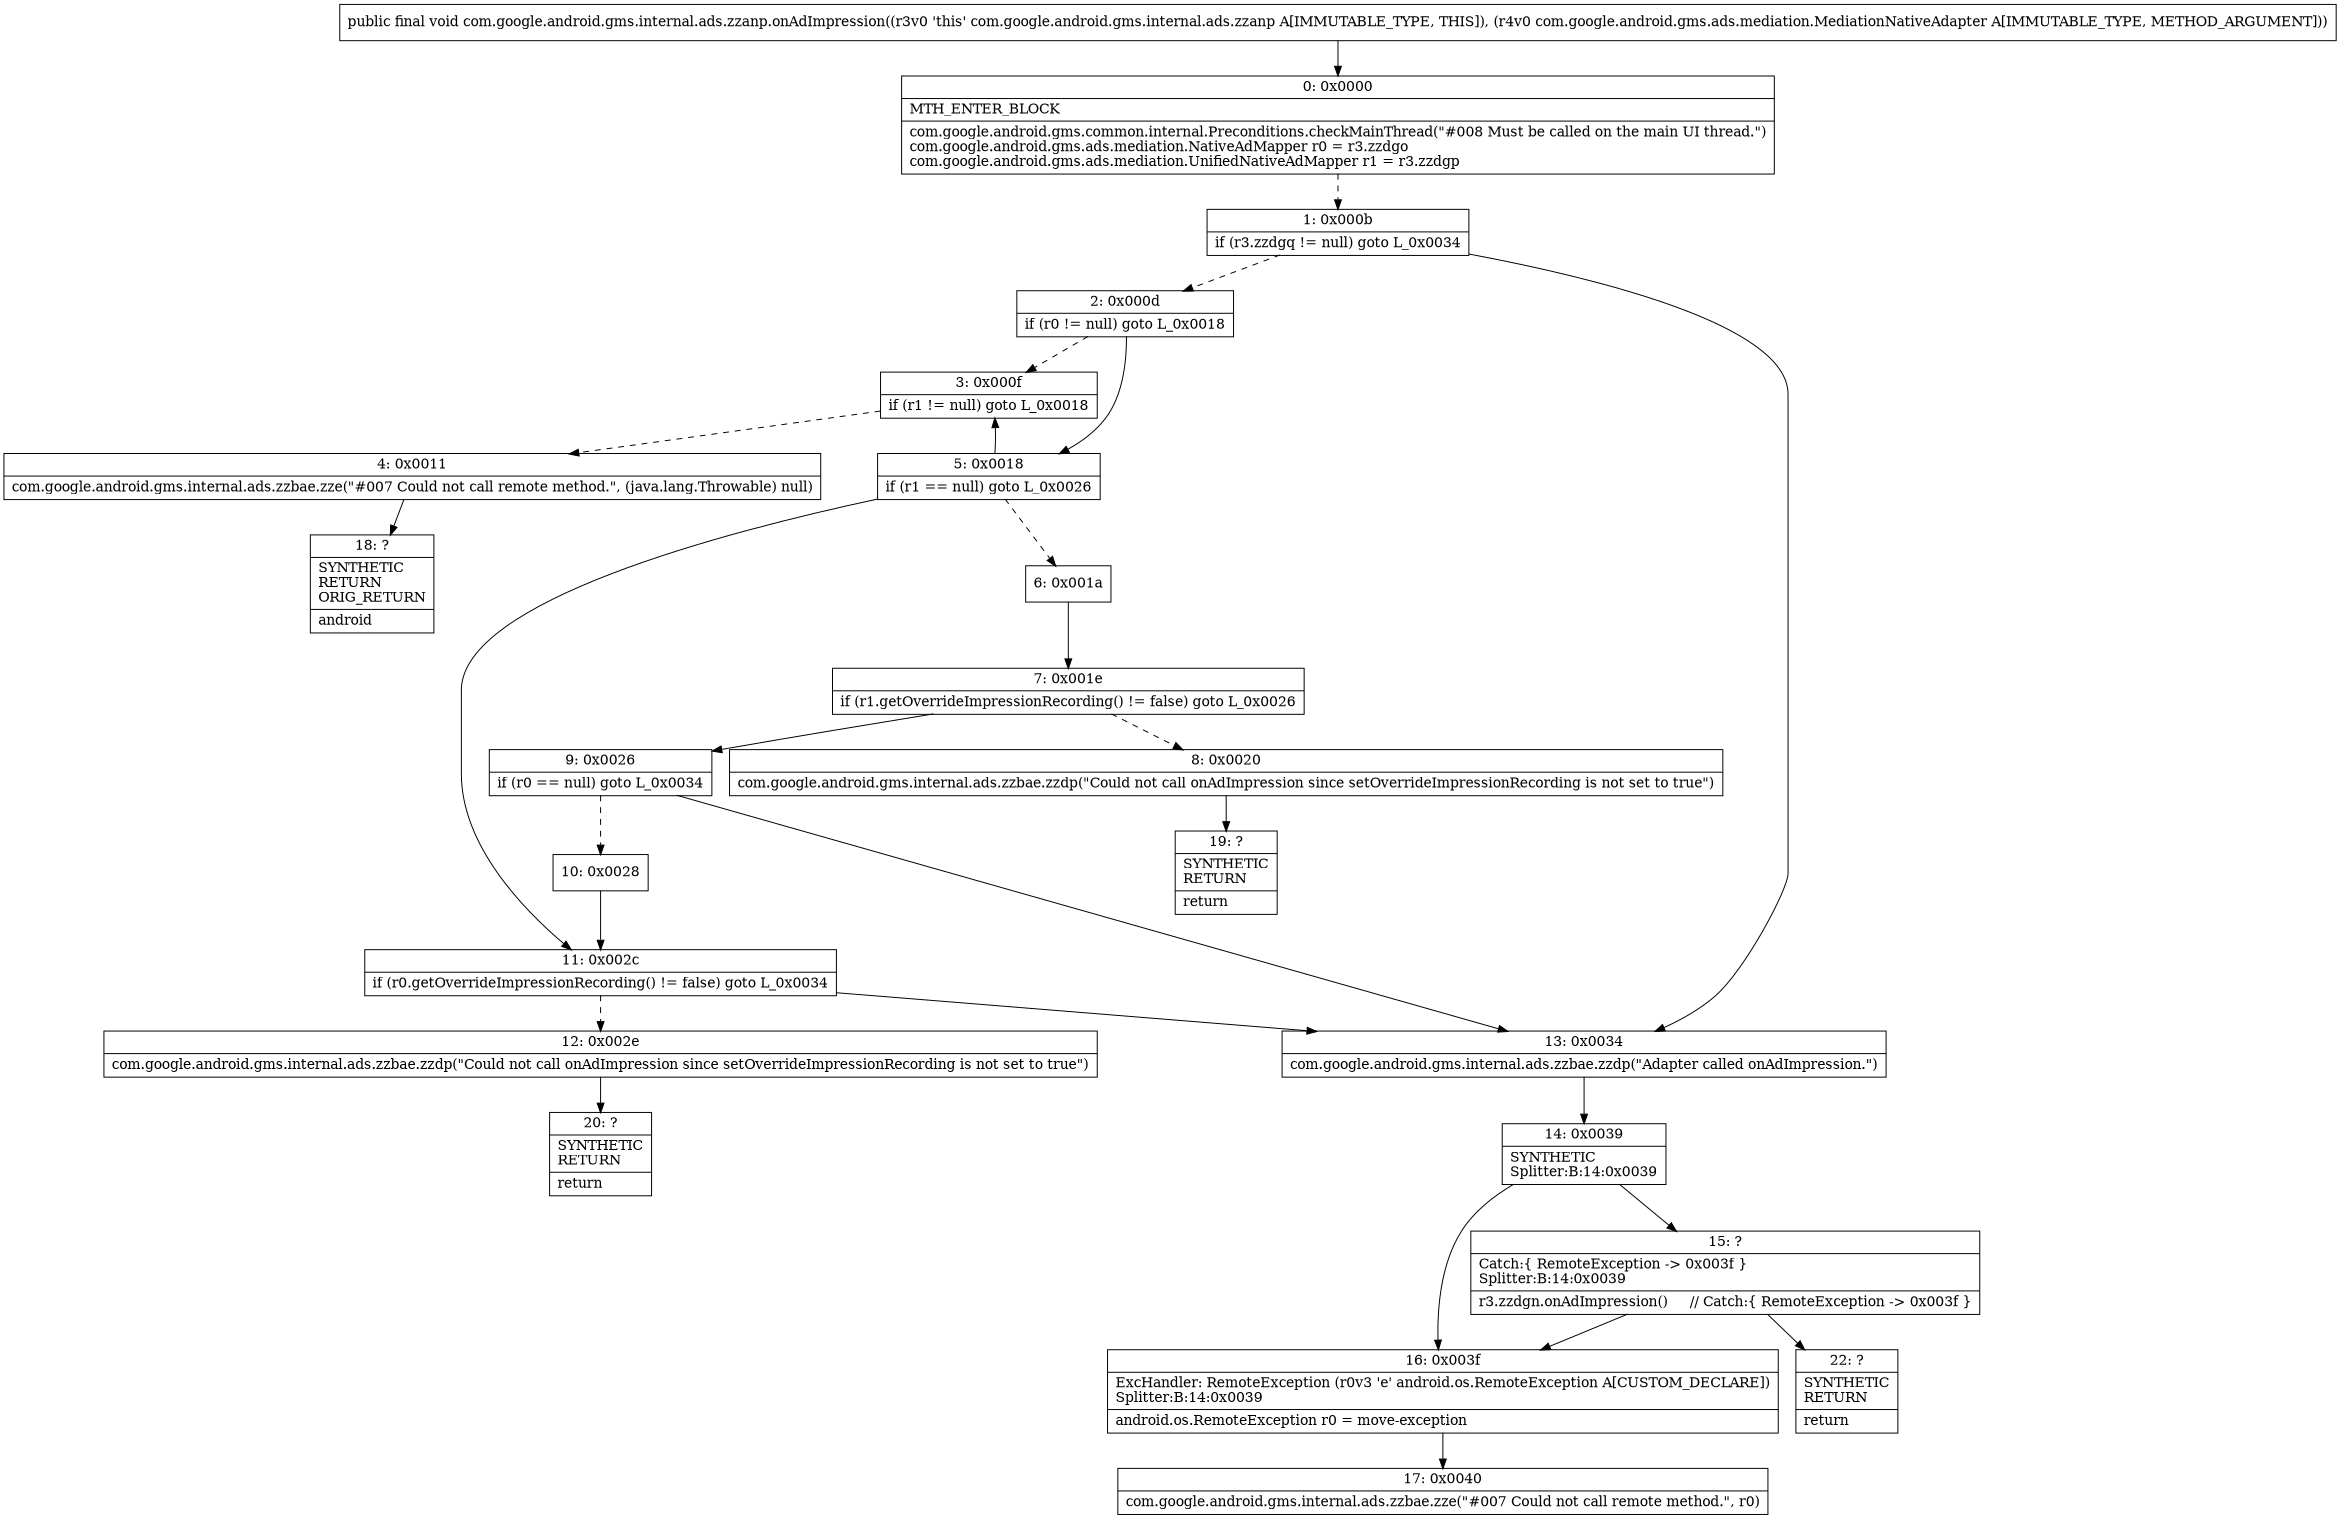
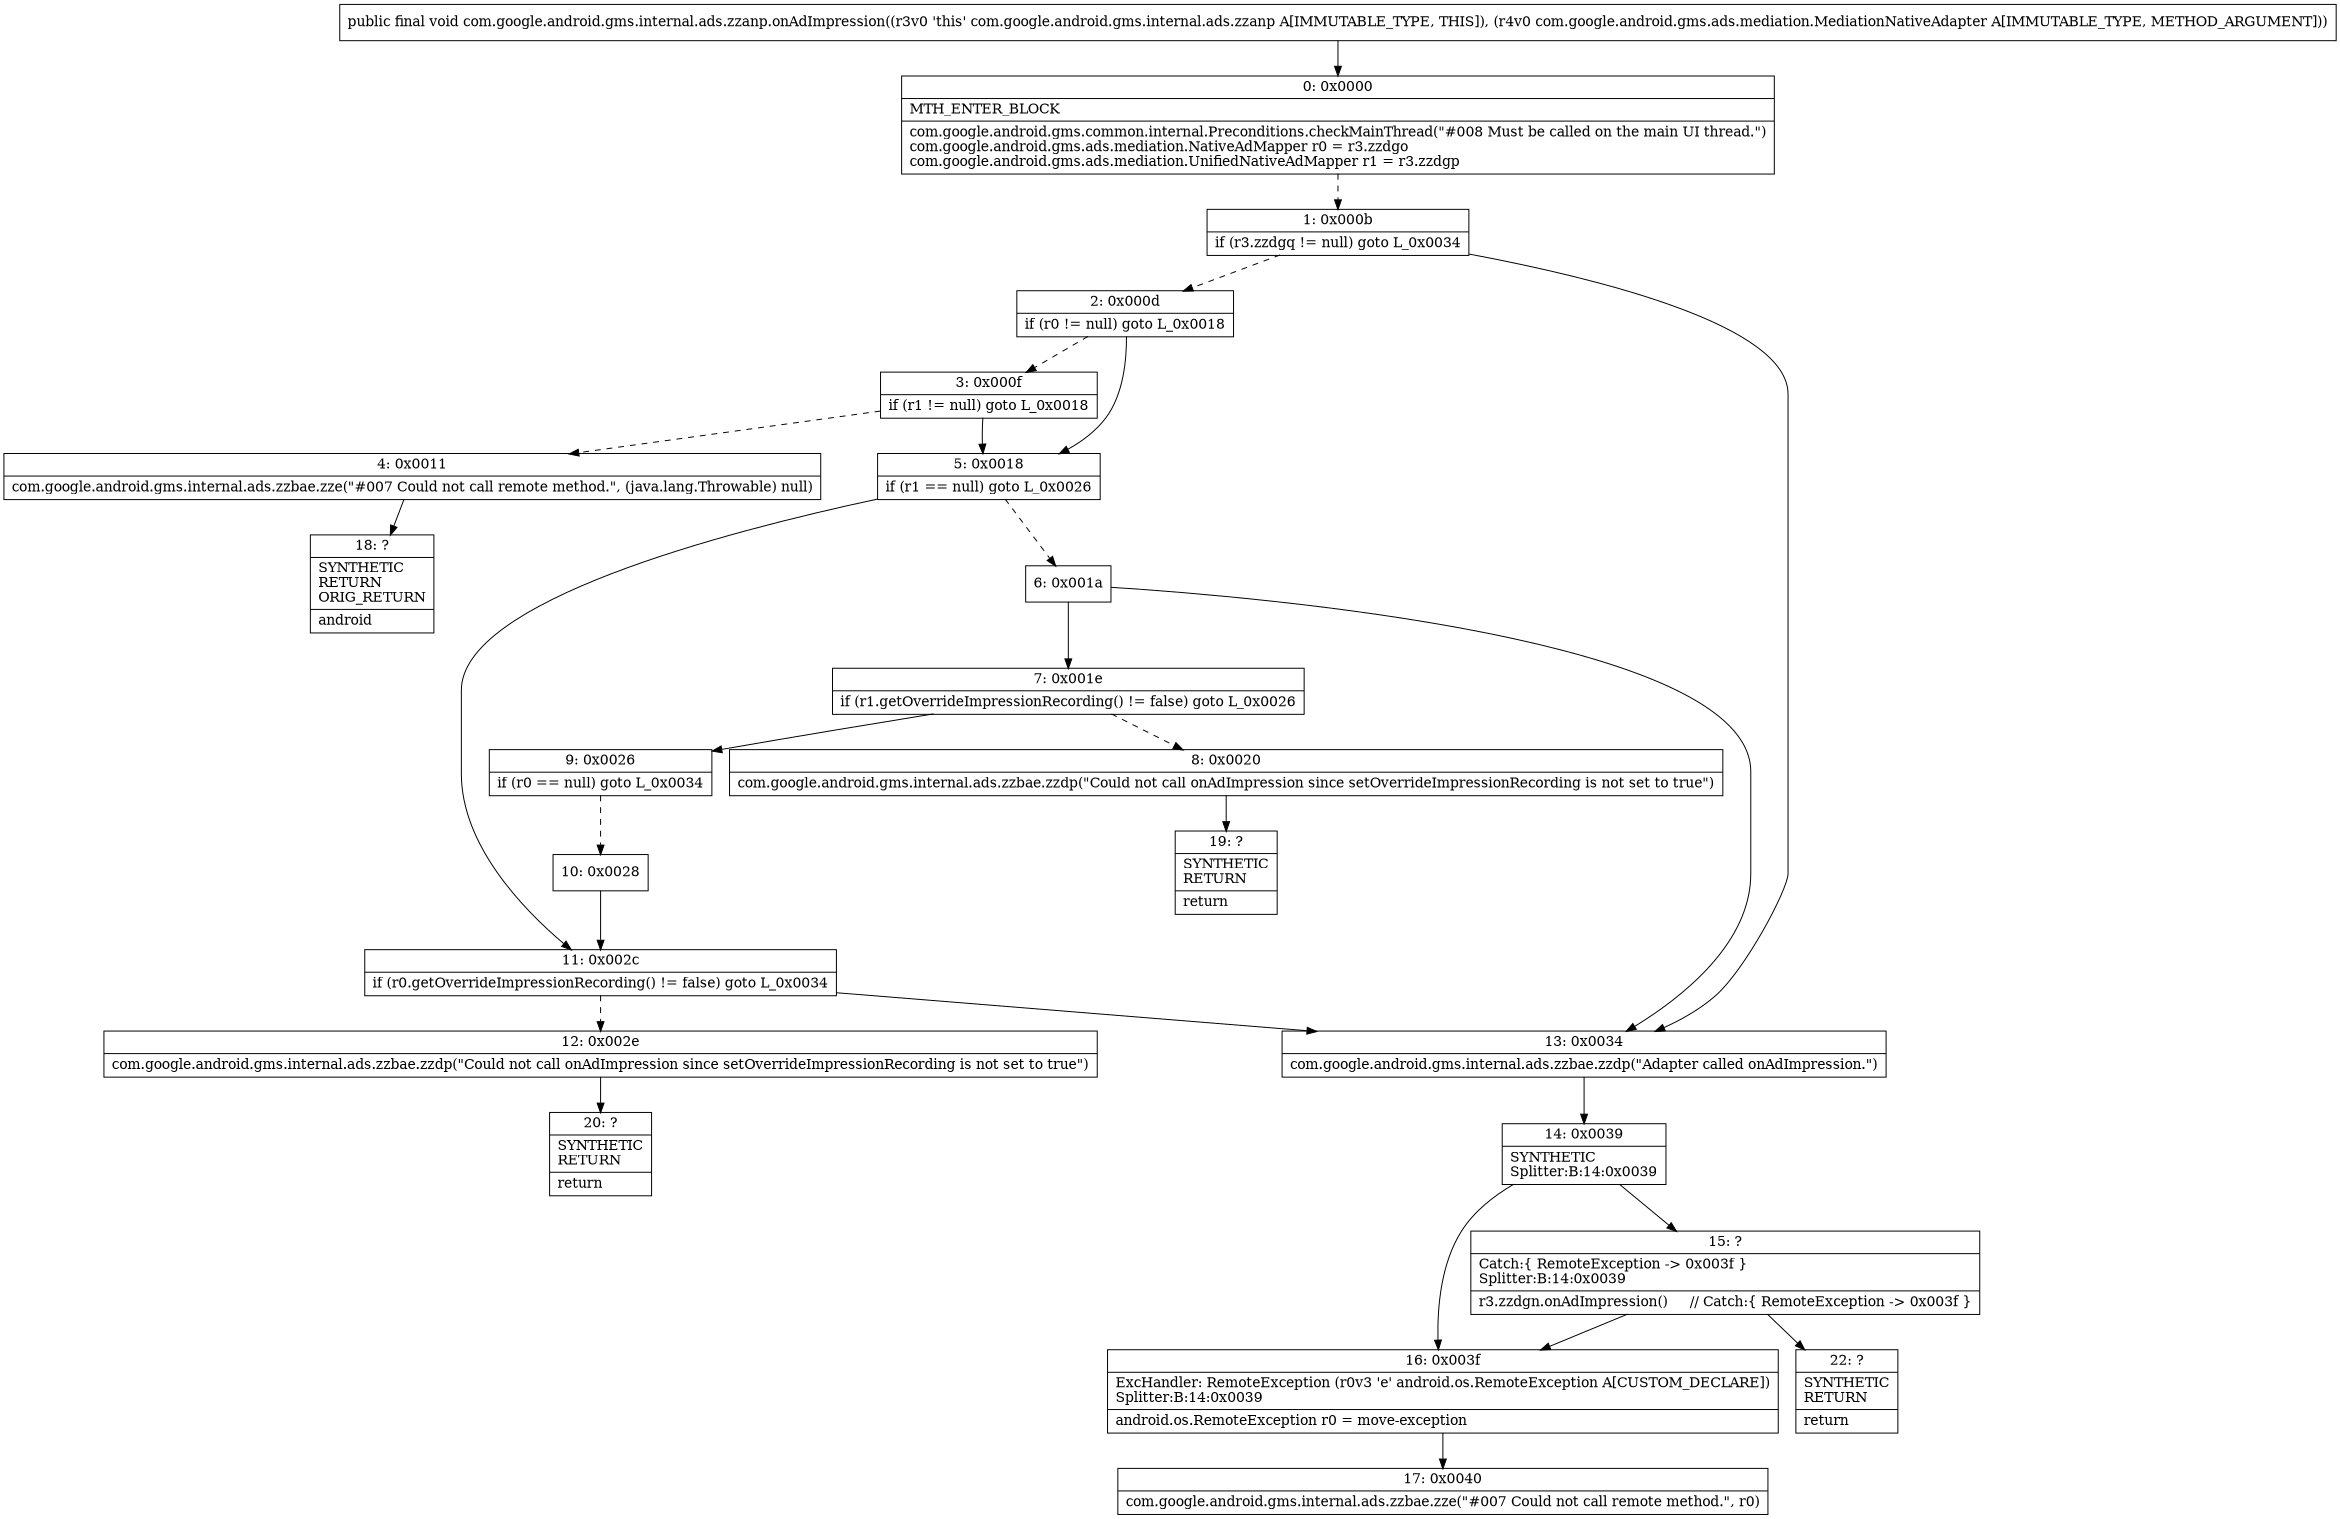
edge "5: 0x0018" -> "3: 0x000f": reversed
edge "9: 0x0026" -> "13: 0x0034": now "6: 0x001a" -> "13: 0x0034"
